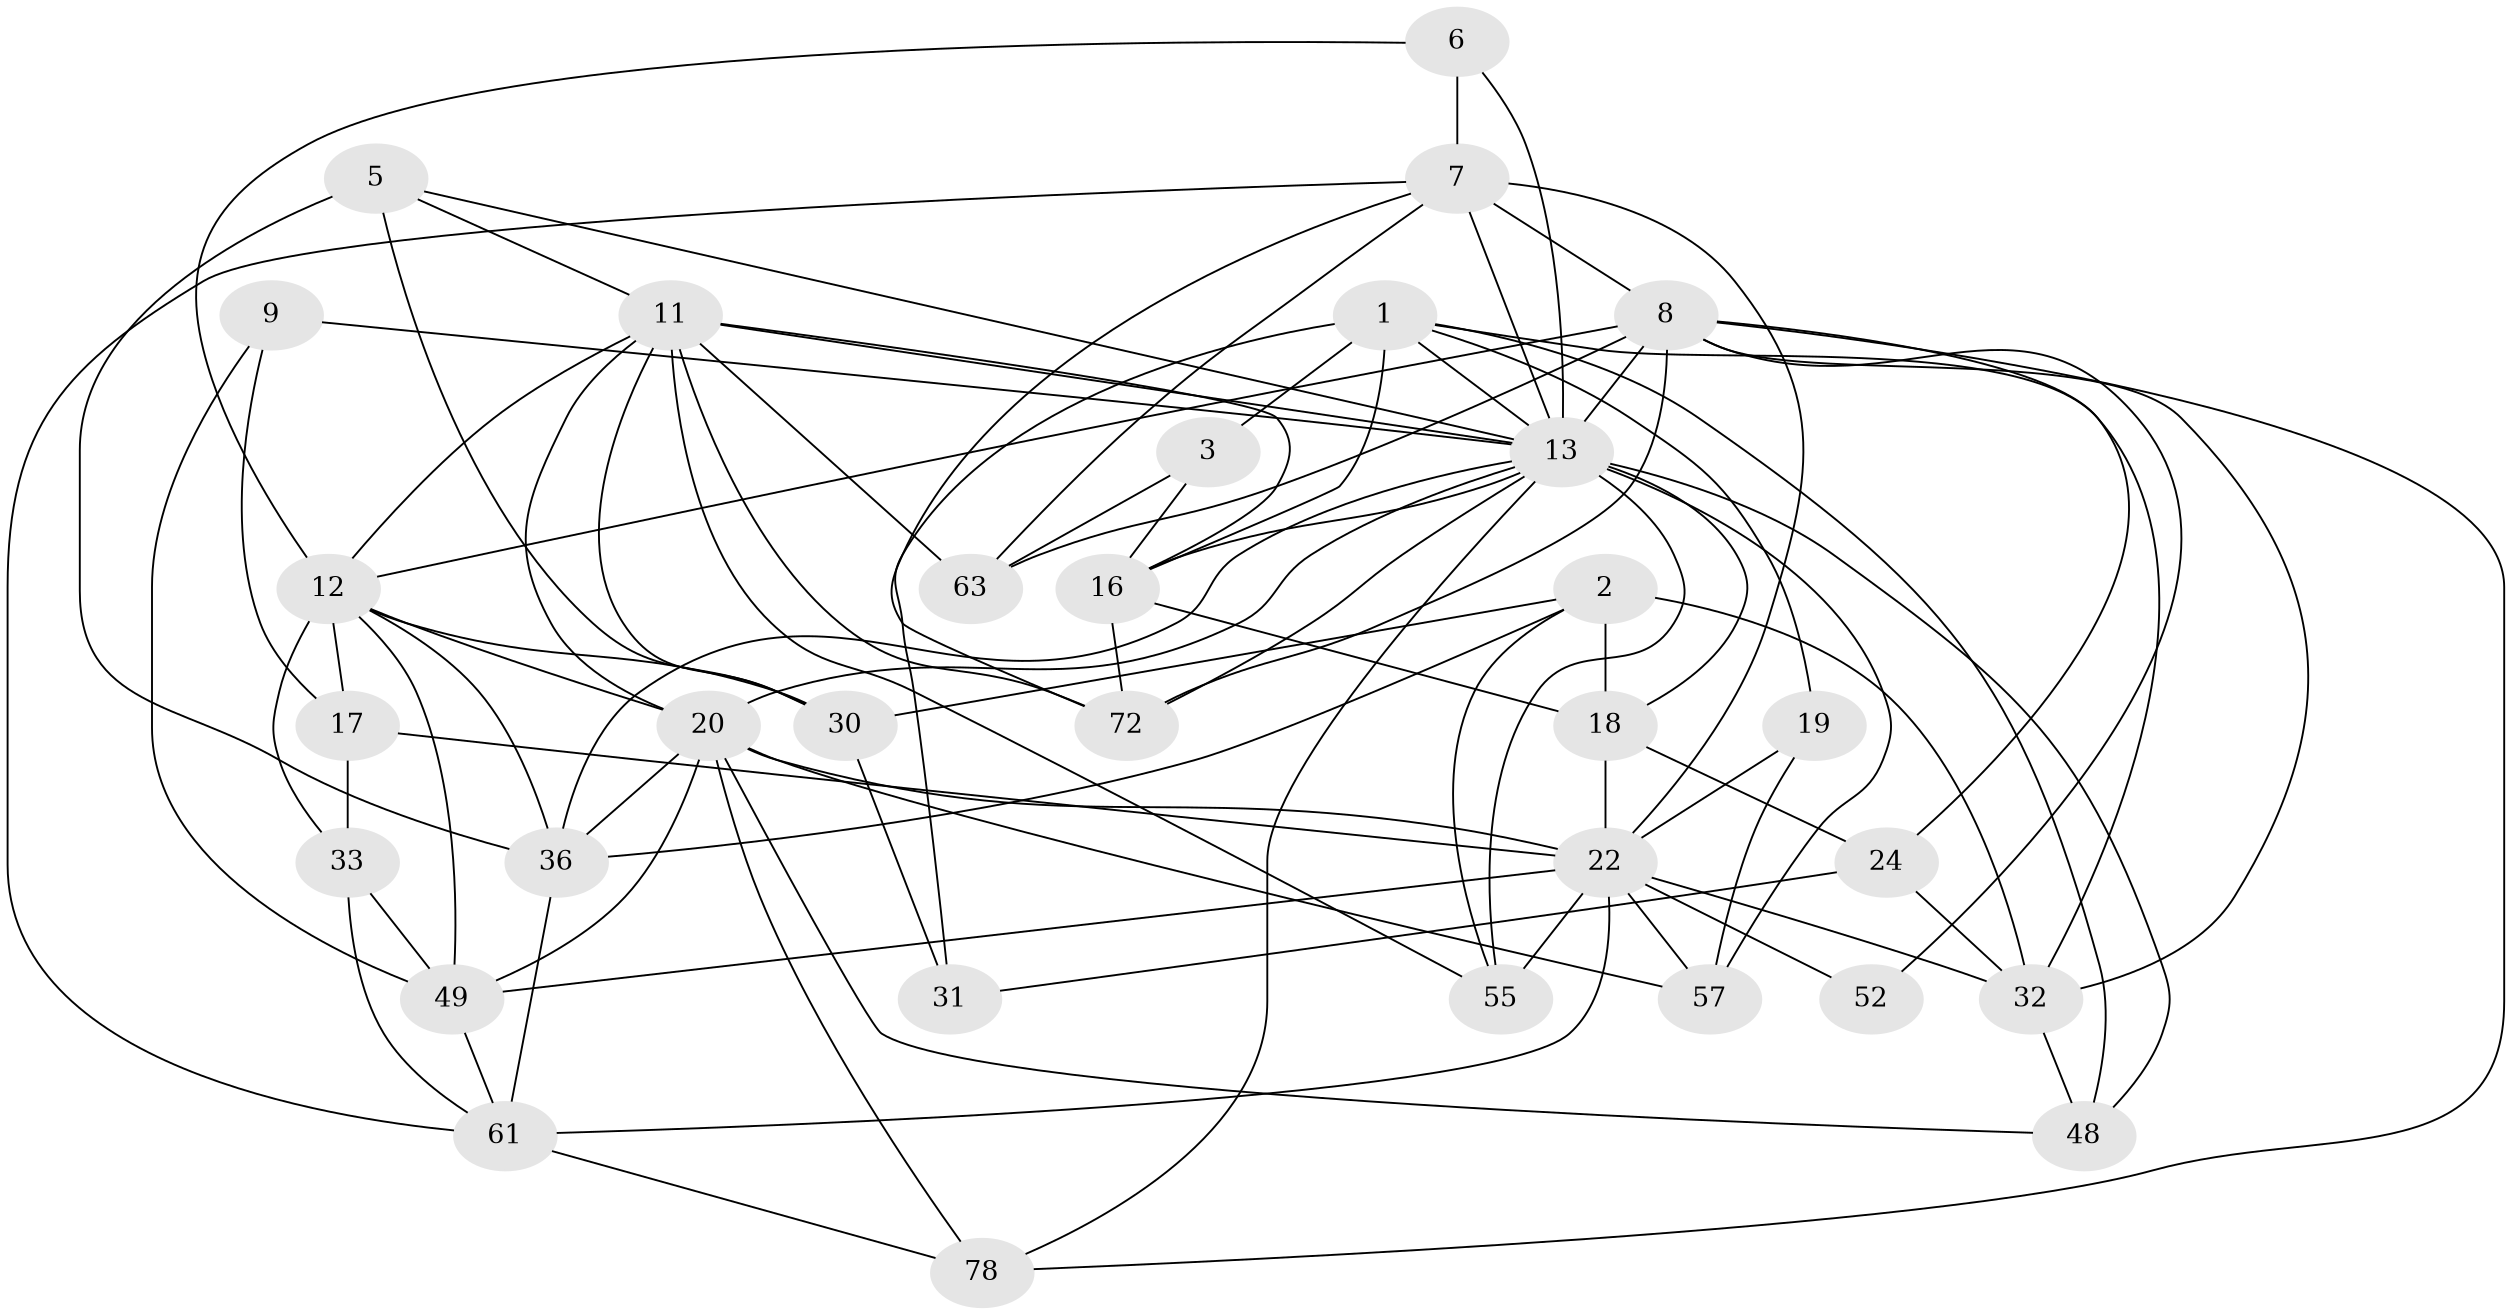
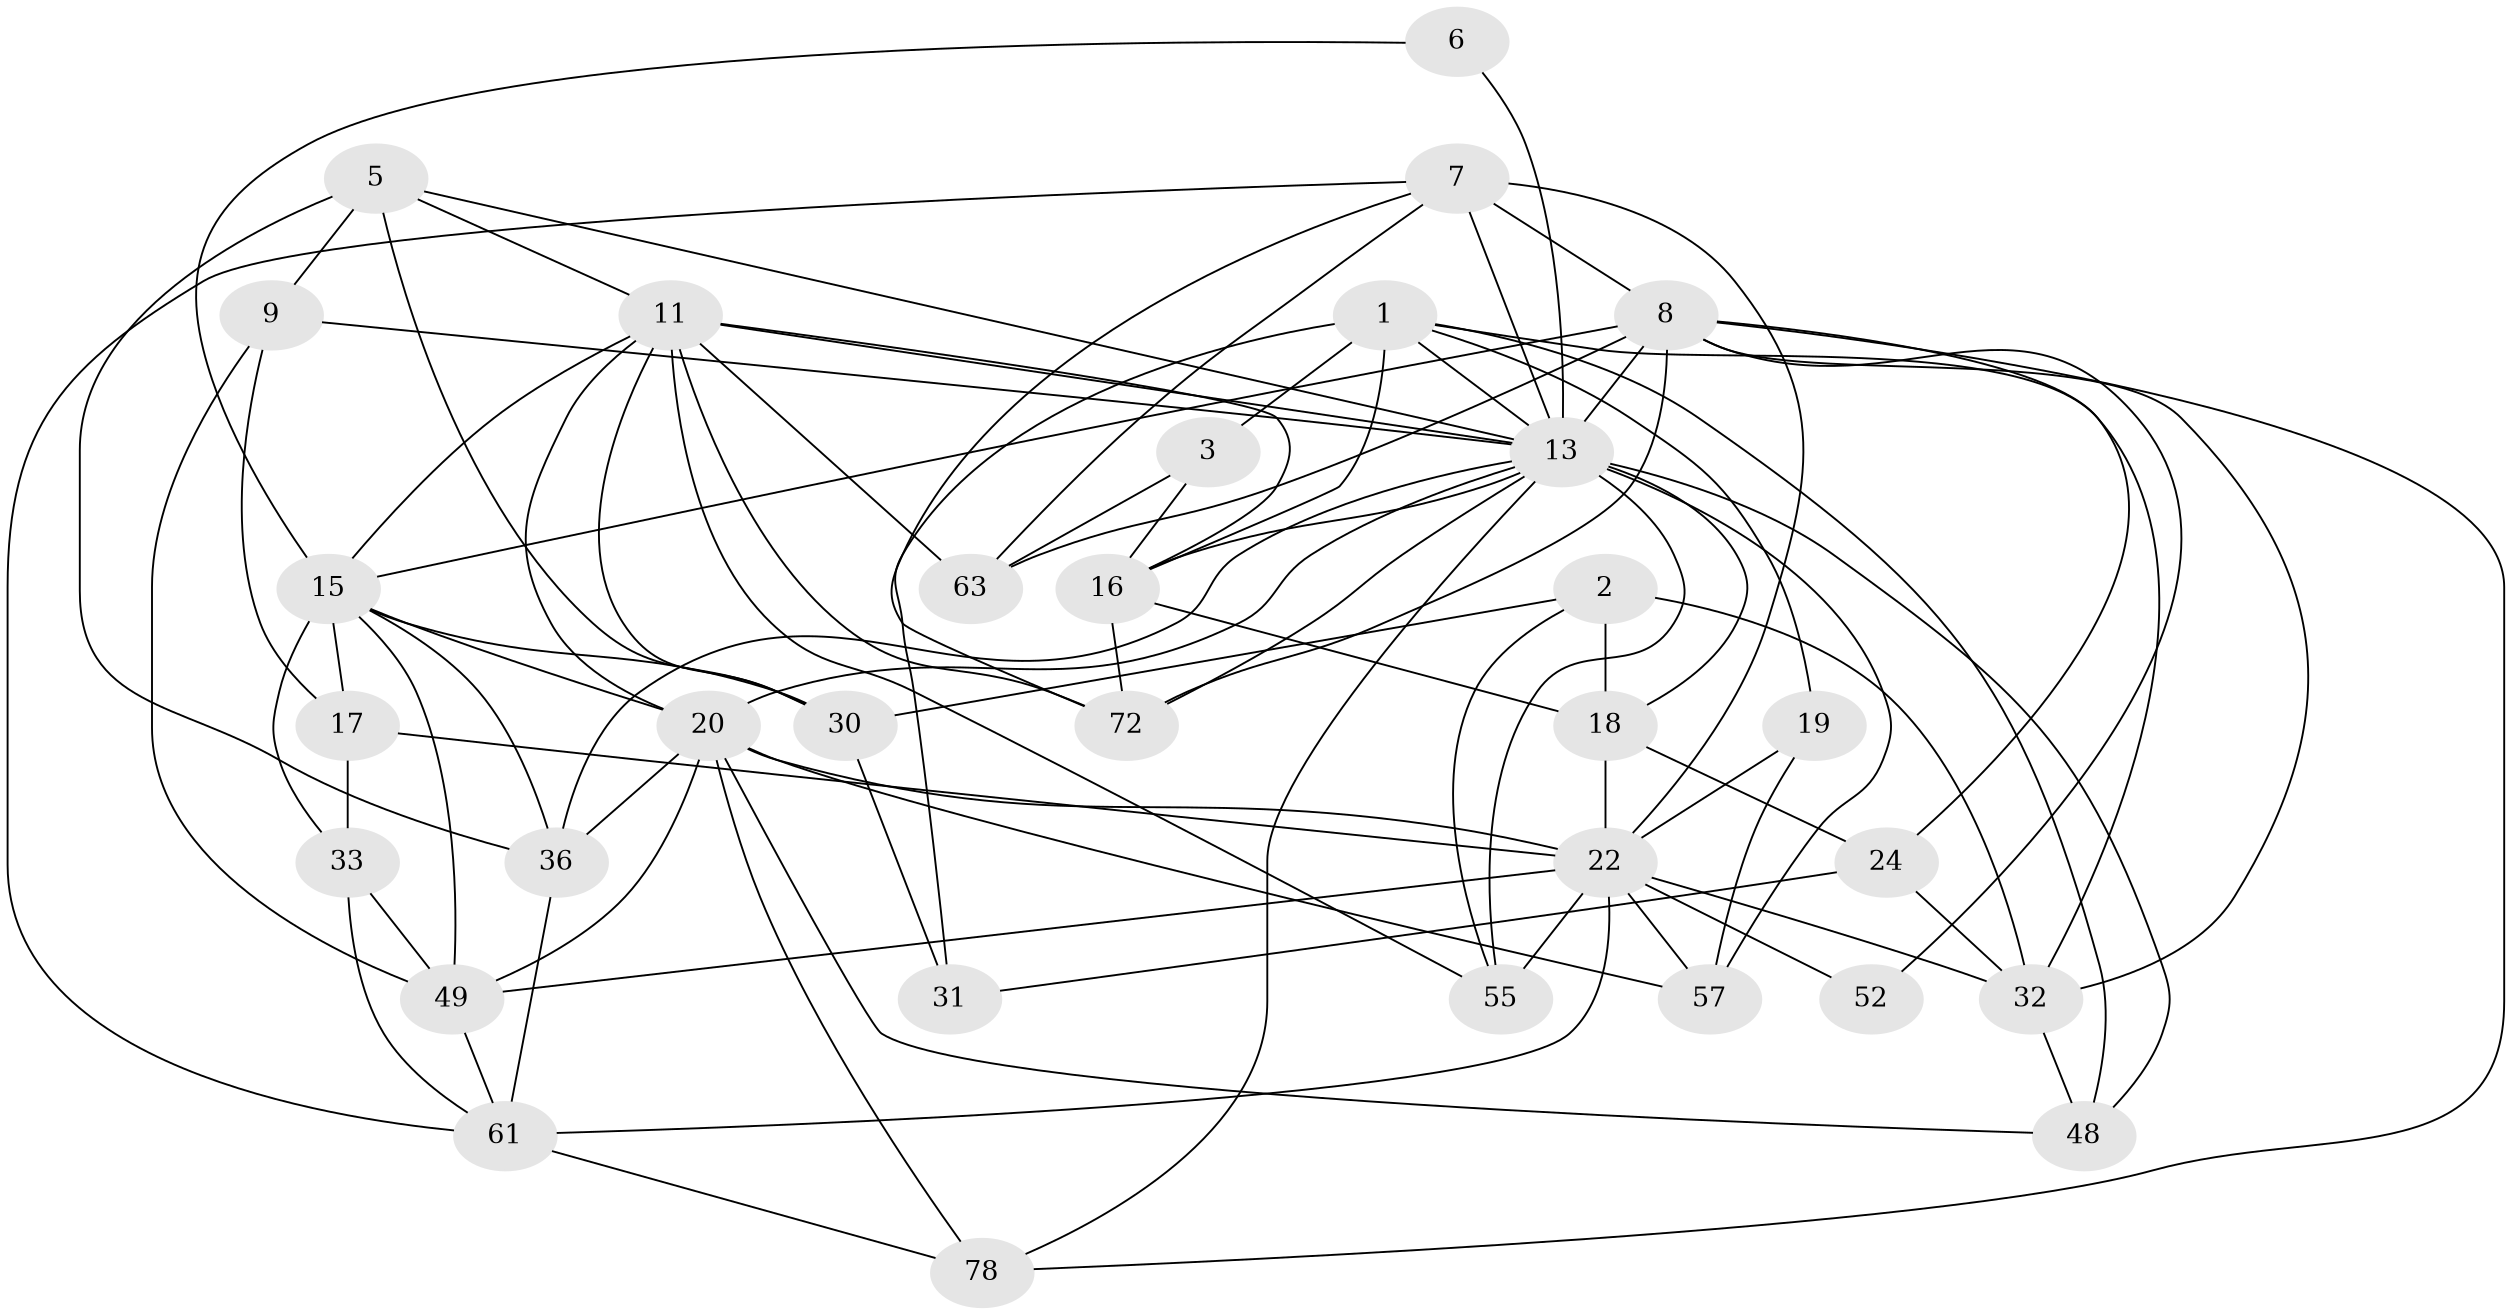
edge "6" -- "7": removed
edge "5" -- "9": added
node "12": label "12" -> "15"
edge "2" -- "36": removed
